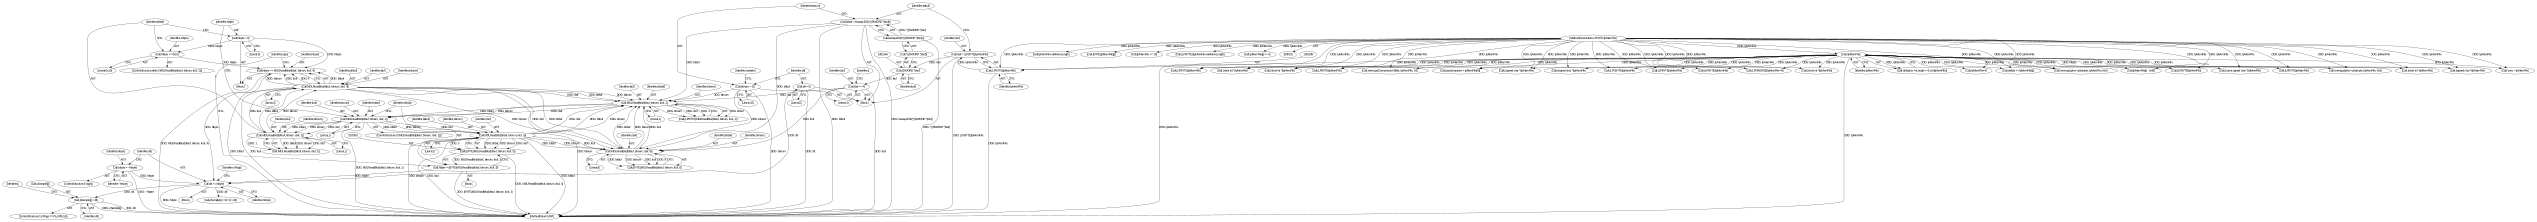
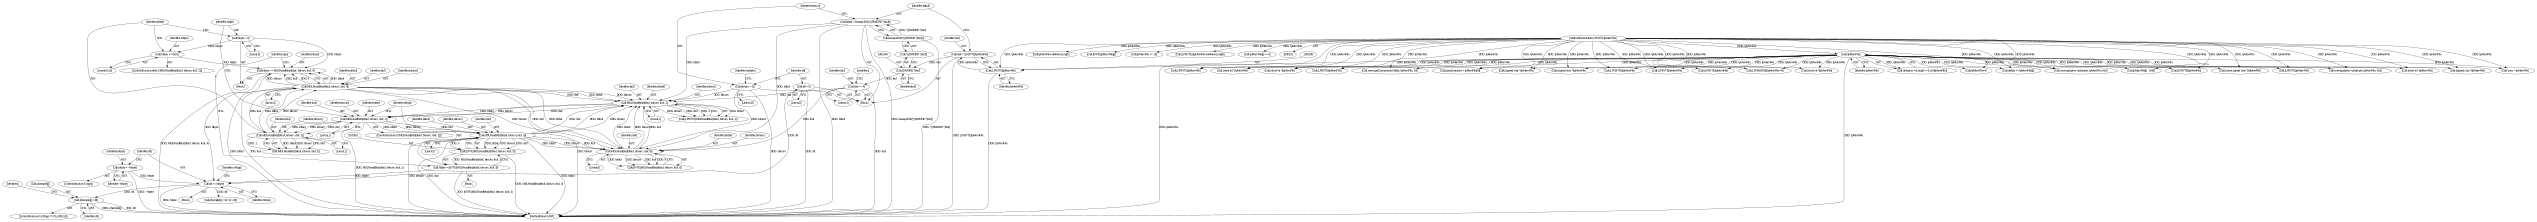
edge "(Call,!lpMemFile)" -> "(Call,(const signed char *)lpMemFile)": label "DDG: hibyte" -> "DDG: lpMemFile"
edge "(Literal,32)" -> "(Call,bitnum = 32)": removed, label "AST:"
